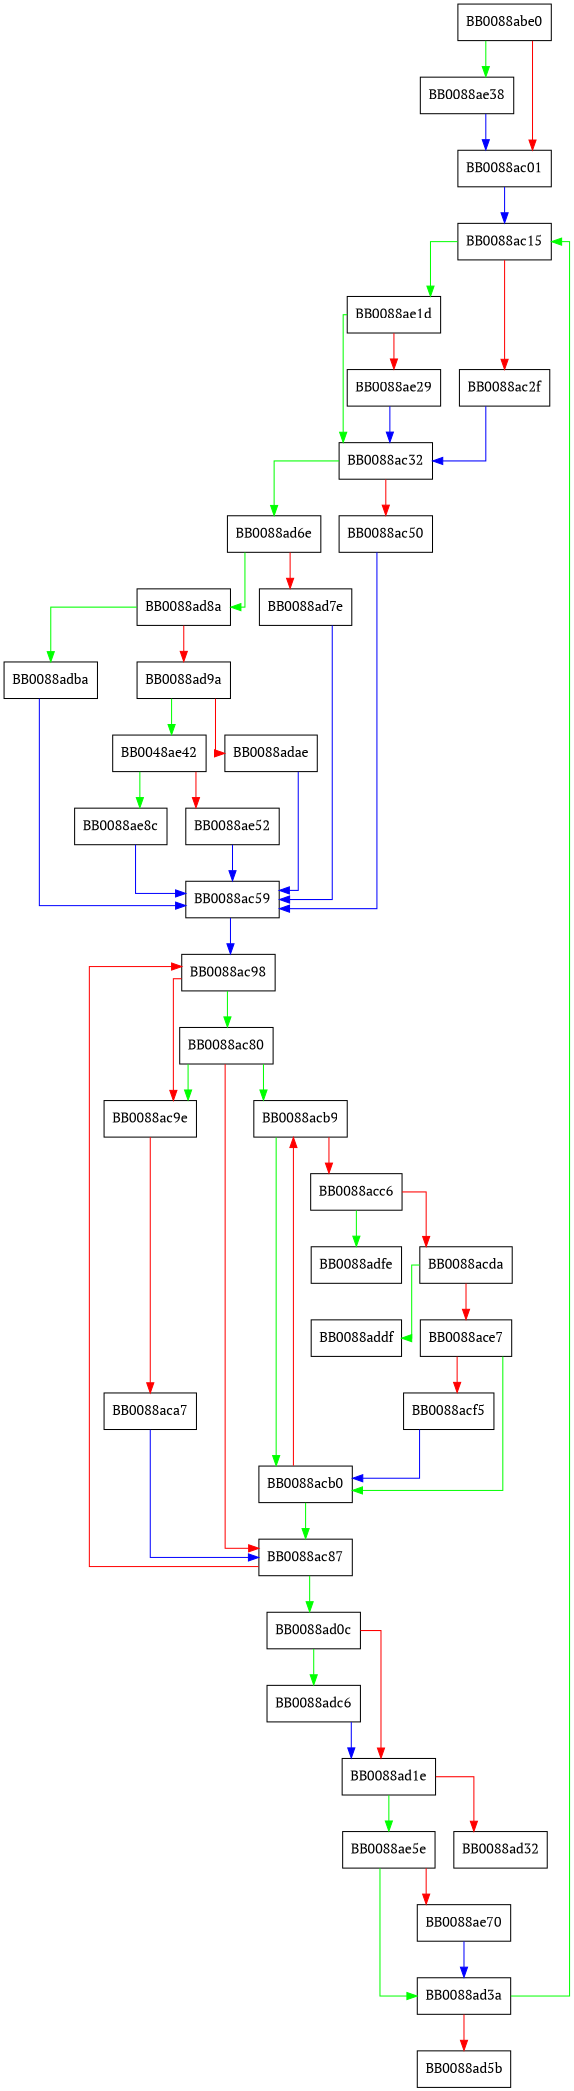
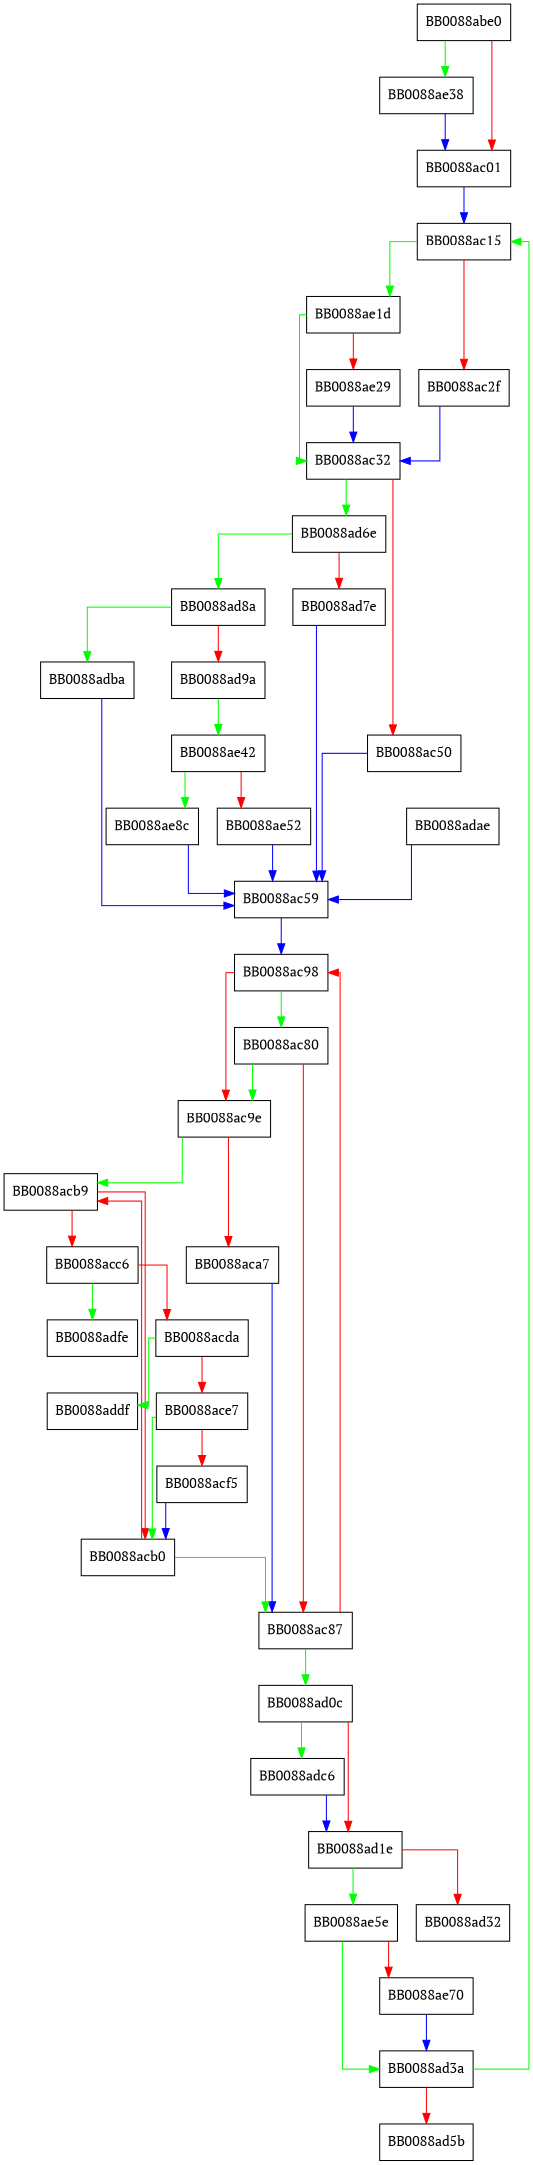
edge "BB0088ad9a" -> "BB0088adae": removed
node "BB0048ae42": label "BB0048ae42" -> "BB0088ae42"
edge "BB0088ac80" -> "BB0088acb9": now "BB0088ac9e" -> "BB0088acb9"
edge "BB0088acb9" -> "BB0088acb0": color green -> red
